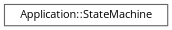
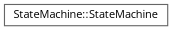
node "Application::StateMachine": label "Application::StateMachine" -> "StateMachine::StateMachine"
